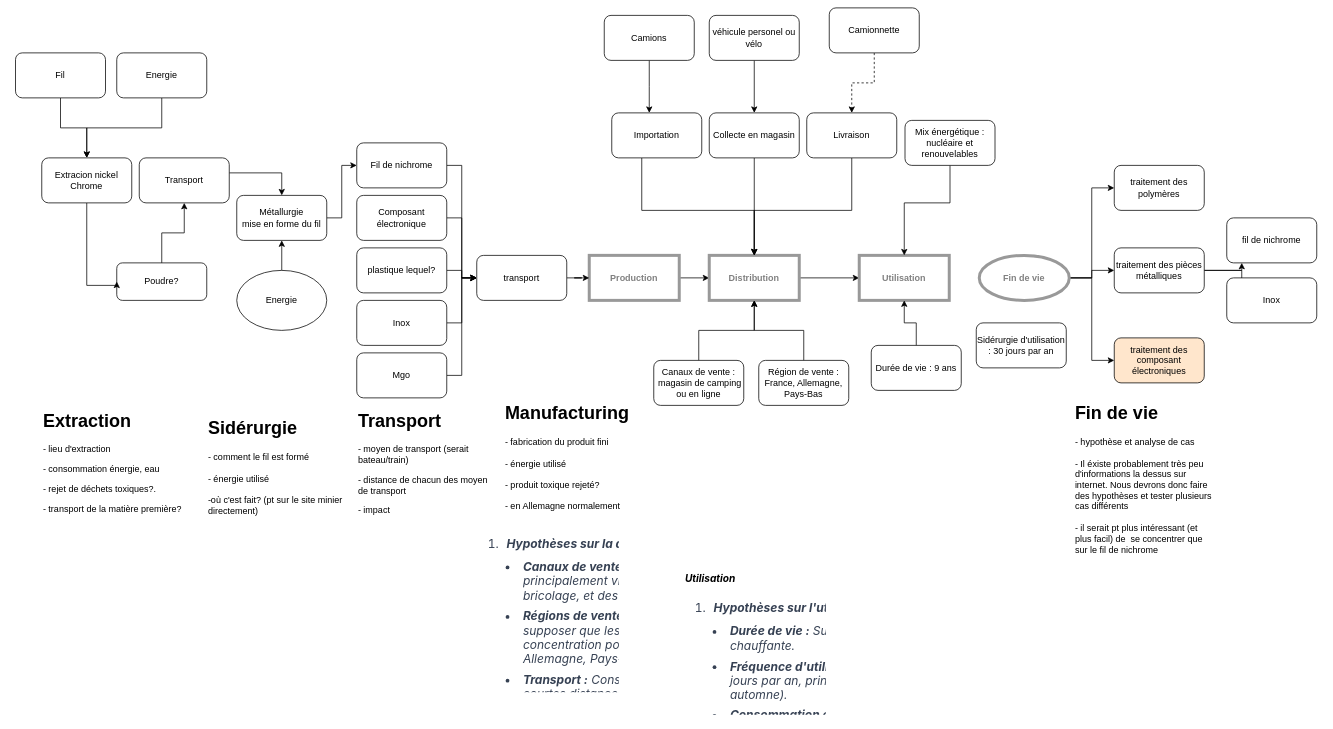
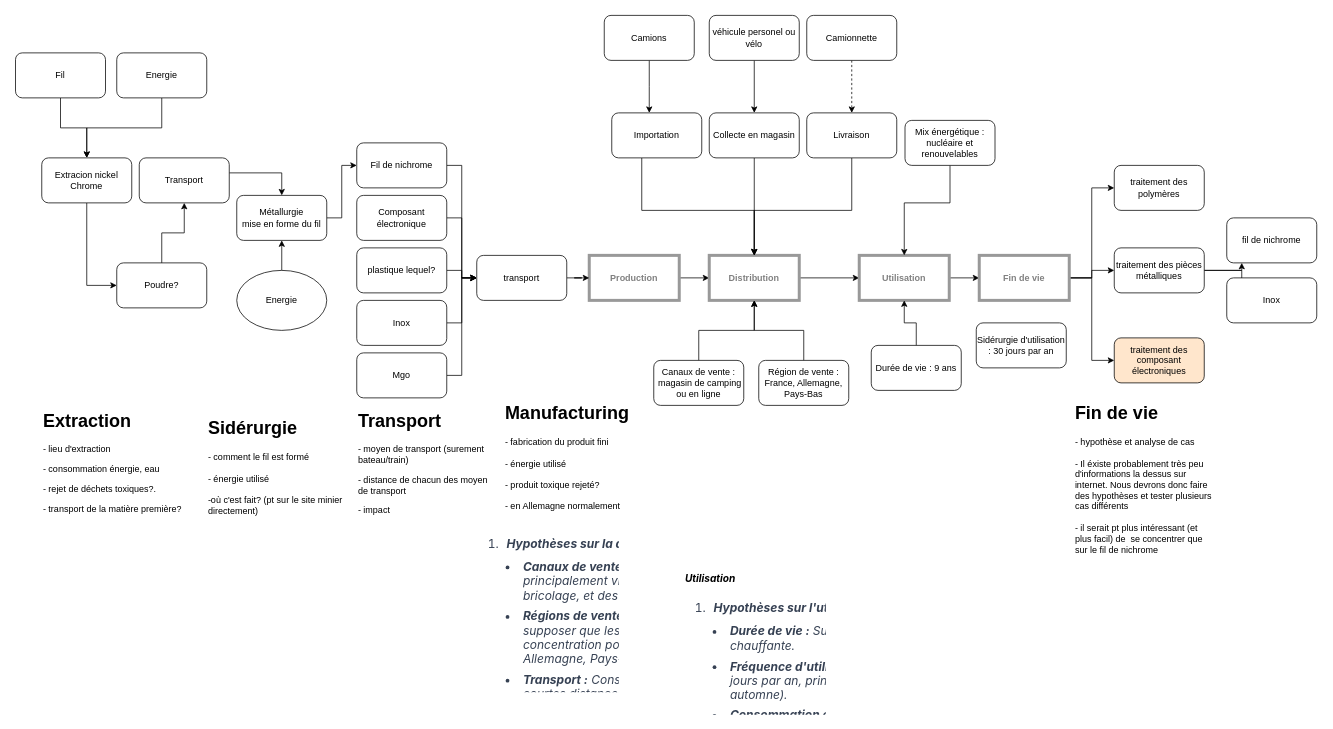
node "Camionnette": moved (874, 30) -> (852, 38)
edge "Utilisation" -> "Fin de vie": added
node "Fin de vie": shape ellipse -> rectangle
node "Poudre?": size 90x38 -> 90x45
node "Transport- moyen de transport (serait bateau/train) - distance de chacun des moyen de transport - impact": label "Transport- moyen de transport (serait bateau/train) - distance de chacun des moyen de transport - impact" -> "Transport- moyen de transport (surement bateau/train) - distance de chacun des moyen de transport - impact"
